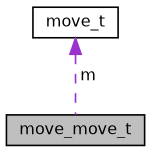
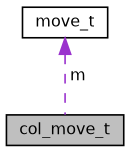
node "move_move_t": label "move_move_t" -> "col_move_t"
